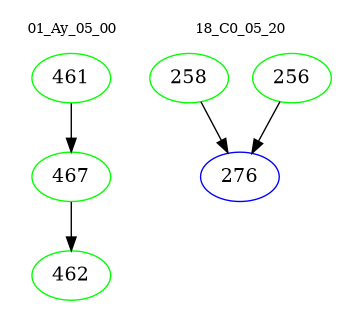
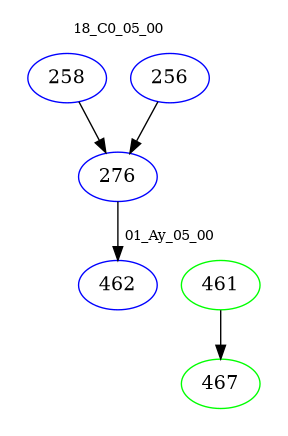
cluster "18_C0_05_20": label "18_C0_05_20" -> "18_C0_05_00"
node "258": color green -> blue
node "256": color green -> blue
edge "467" -> "462": now "276" -> "462"
node "462": color green -> blue
